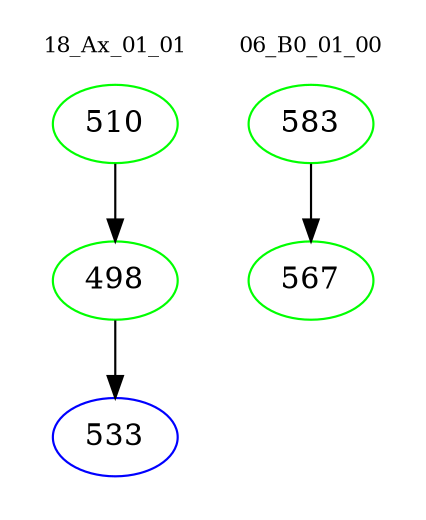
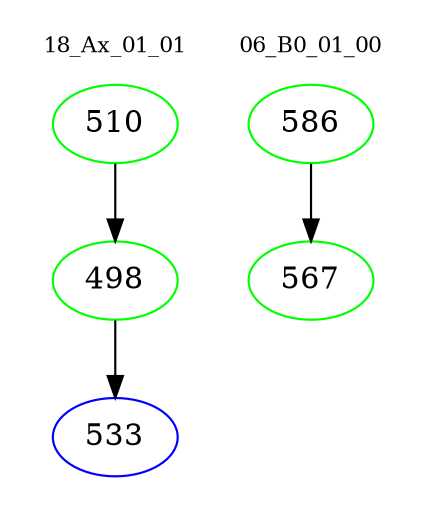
node "583": label "583" -> "586"
